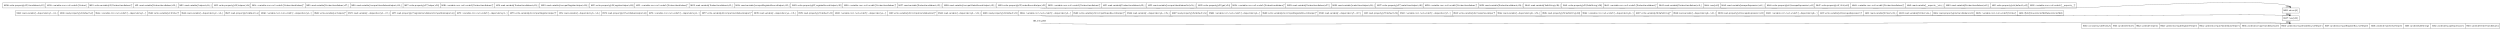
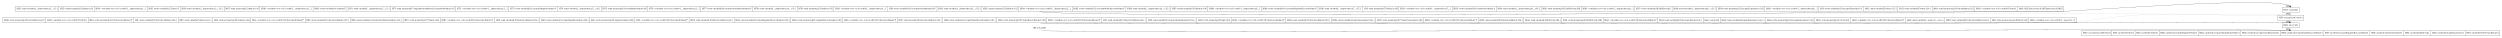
node "9654: exceptional-return": added
